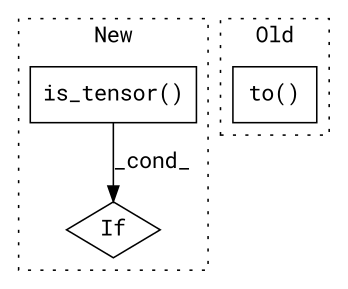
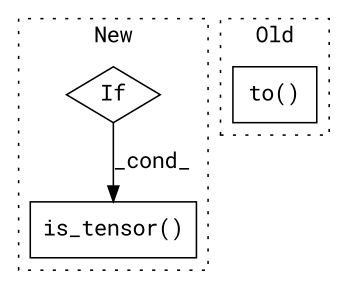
edge "is_tensor()" -> "If": reversed
